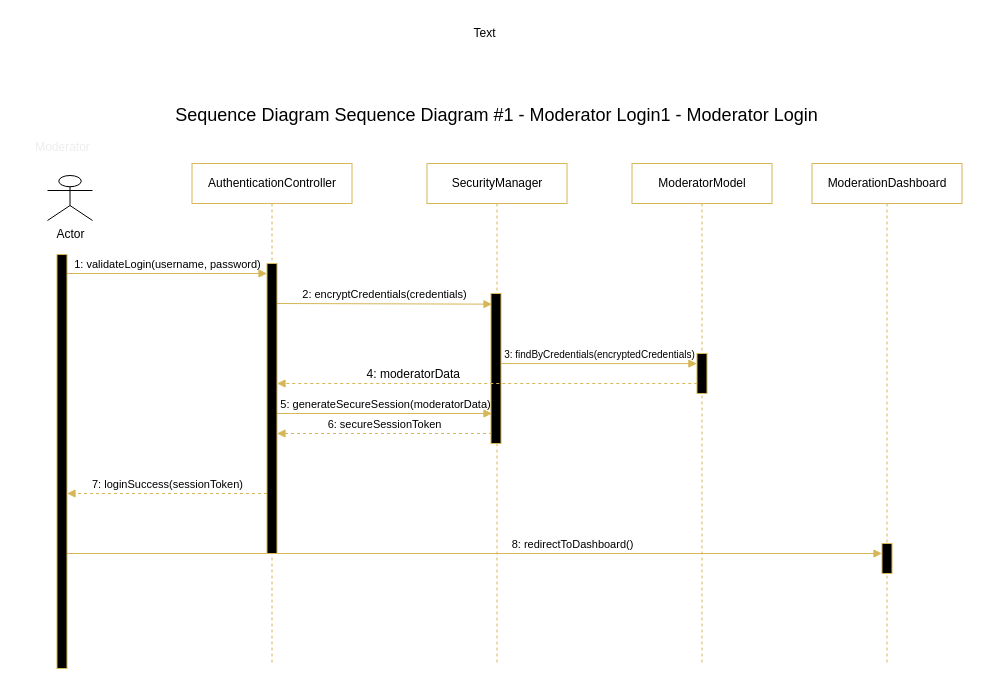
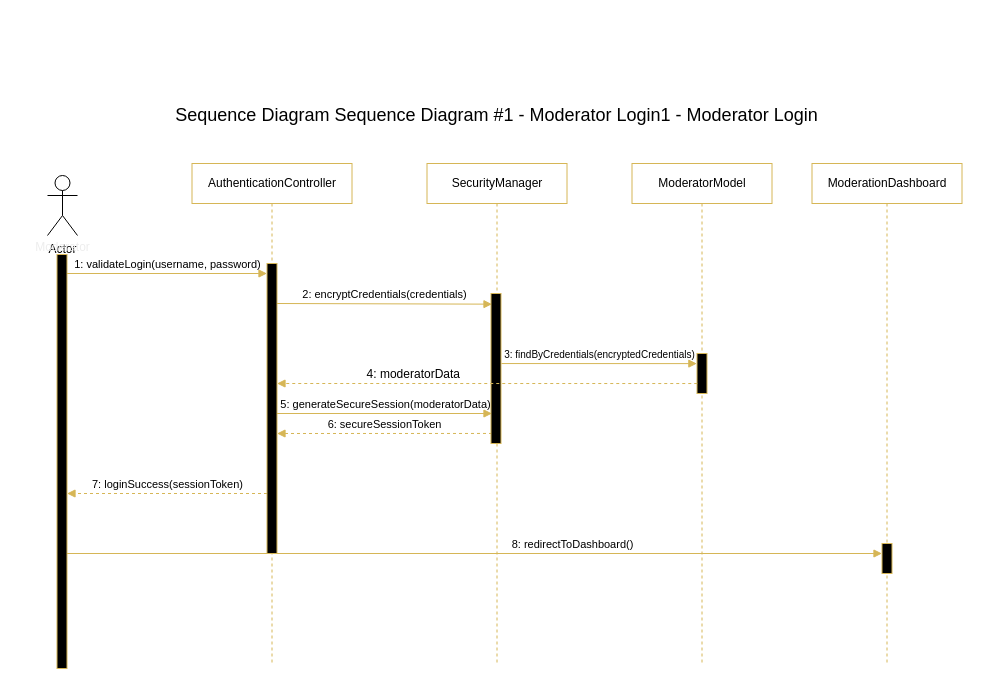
node "Text": removed
node "Moderator": moved (63, 148) -> (63, 248)
node "Actor": size 45x45 -> 30x60
